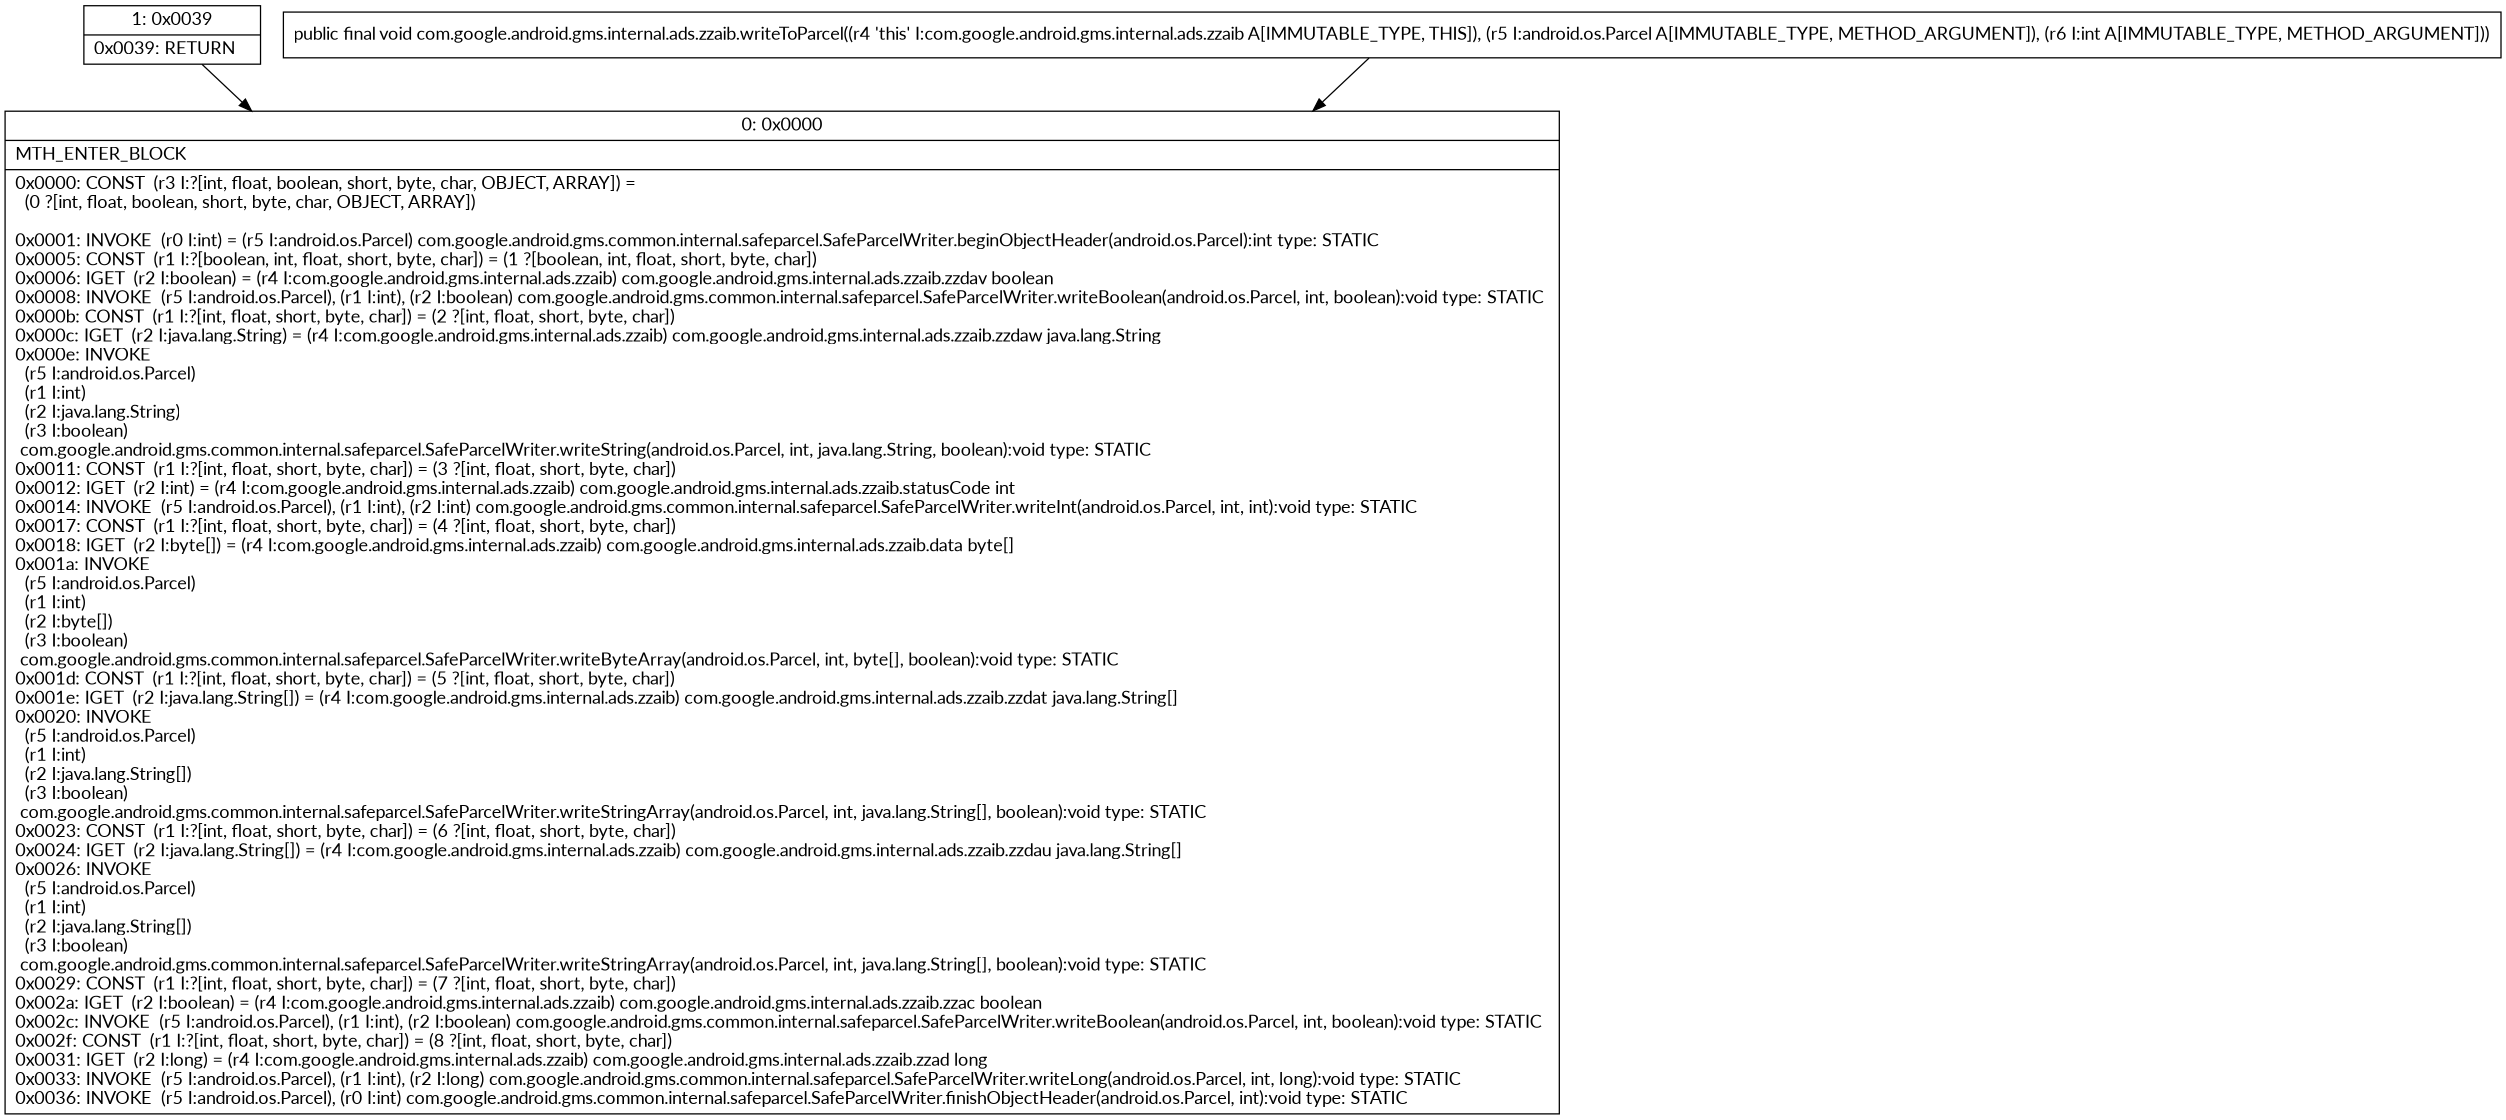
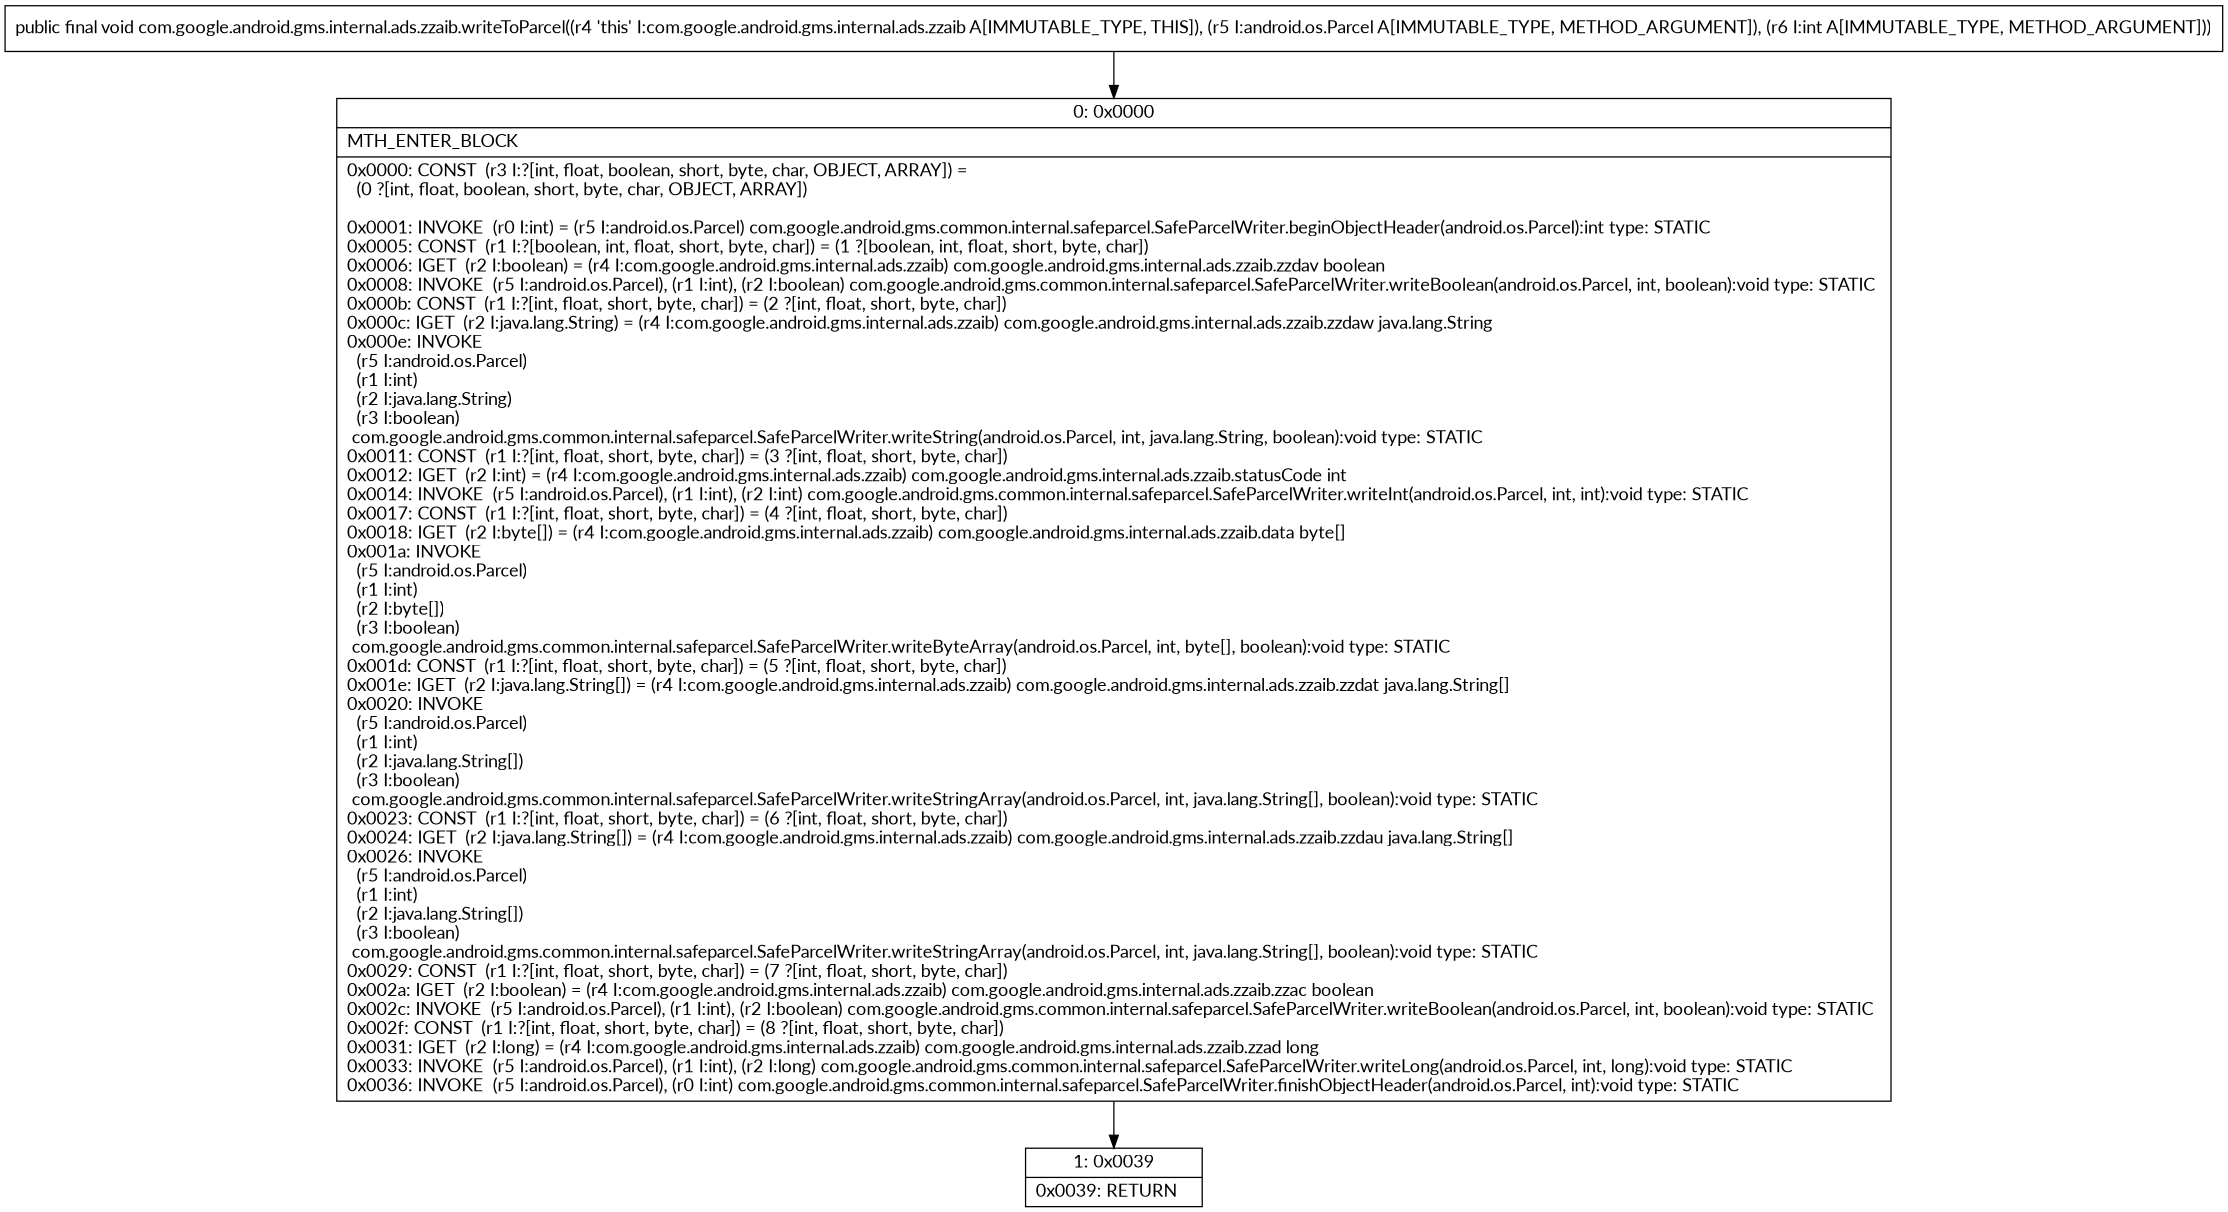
edge "1: 0x0039" -> "0: 0x0000": reversed
